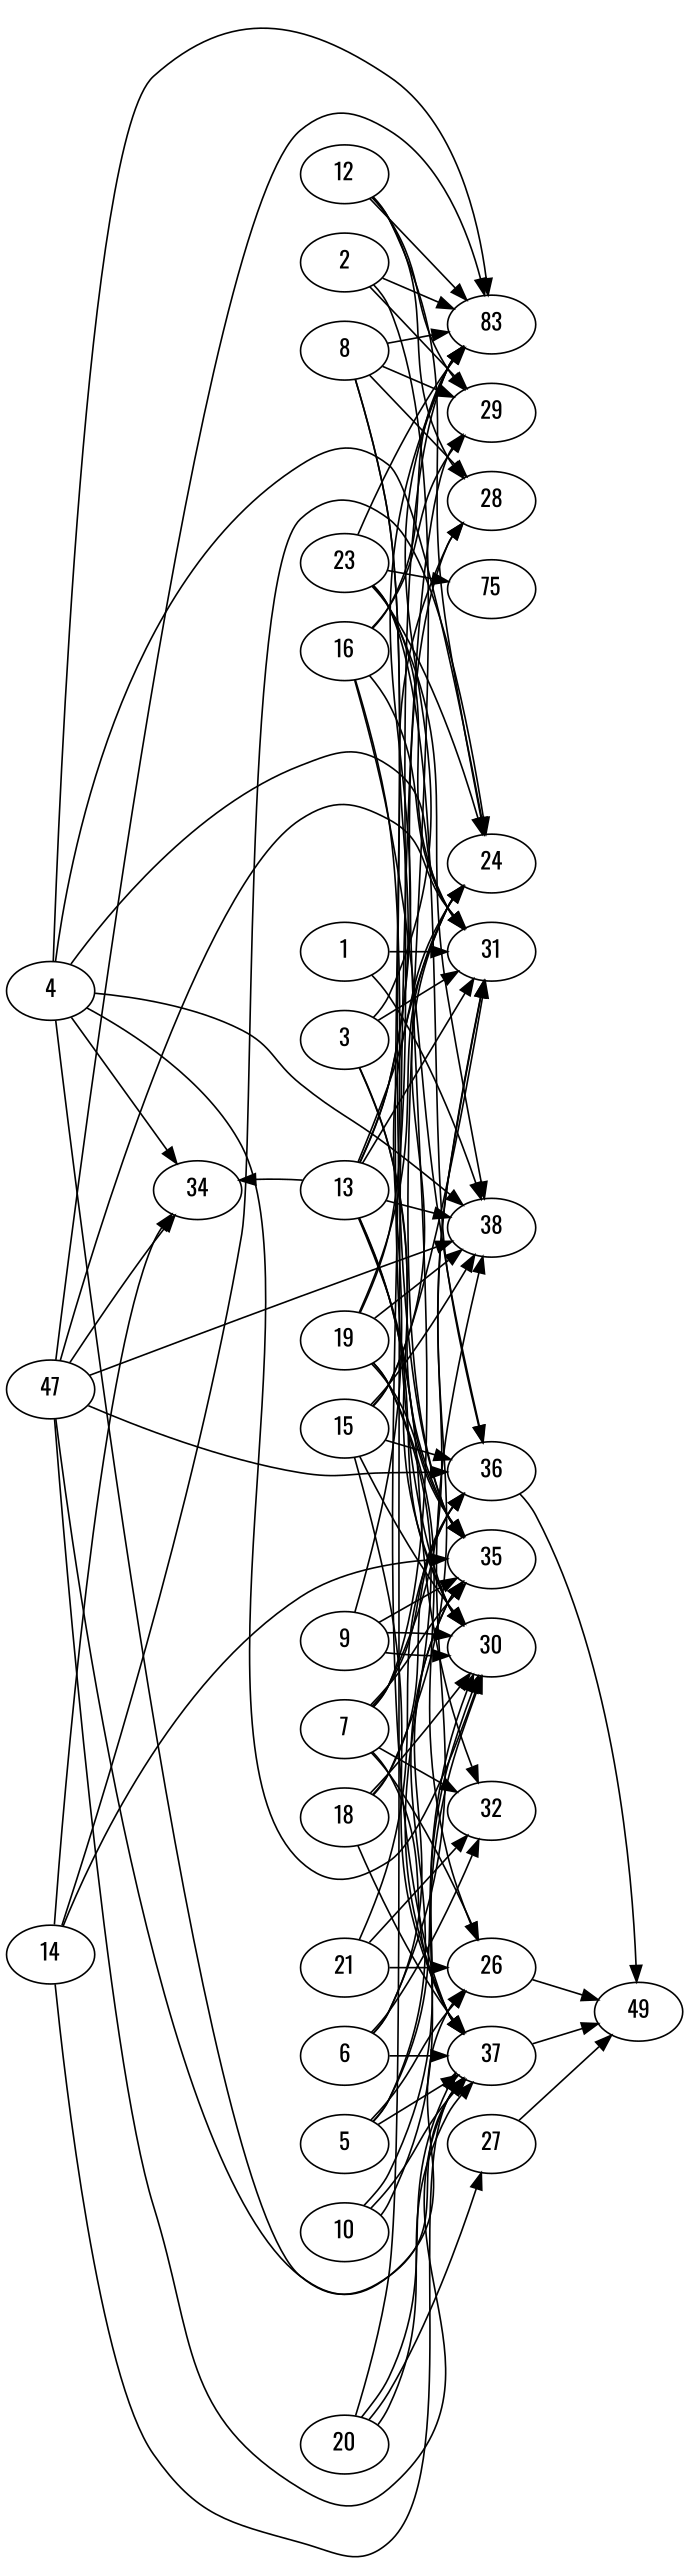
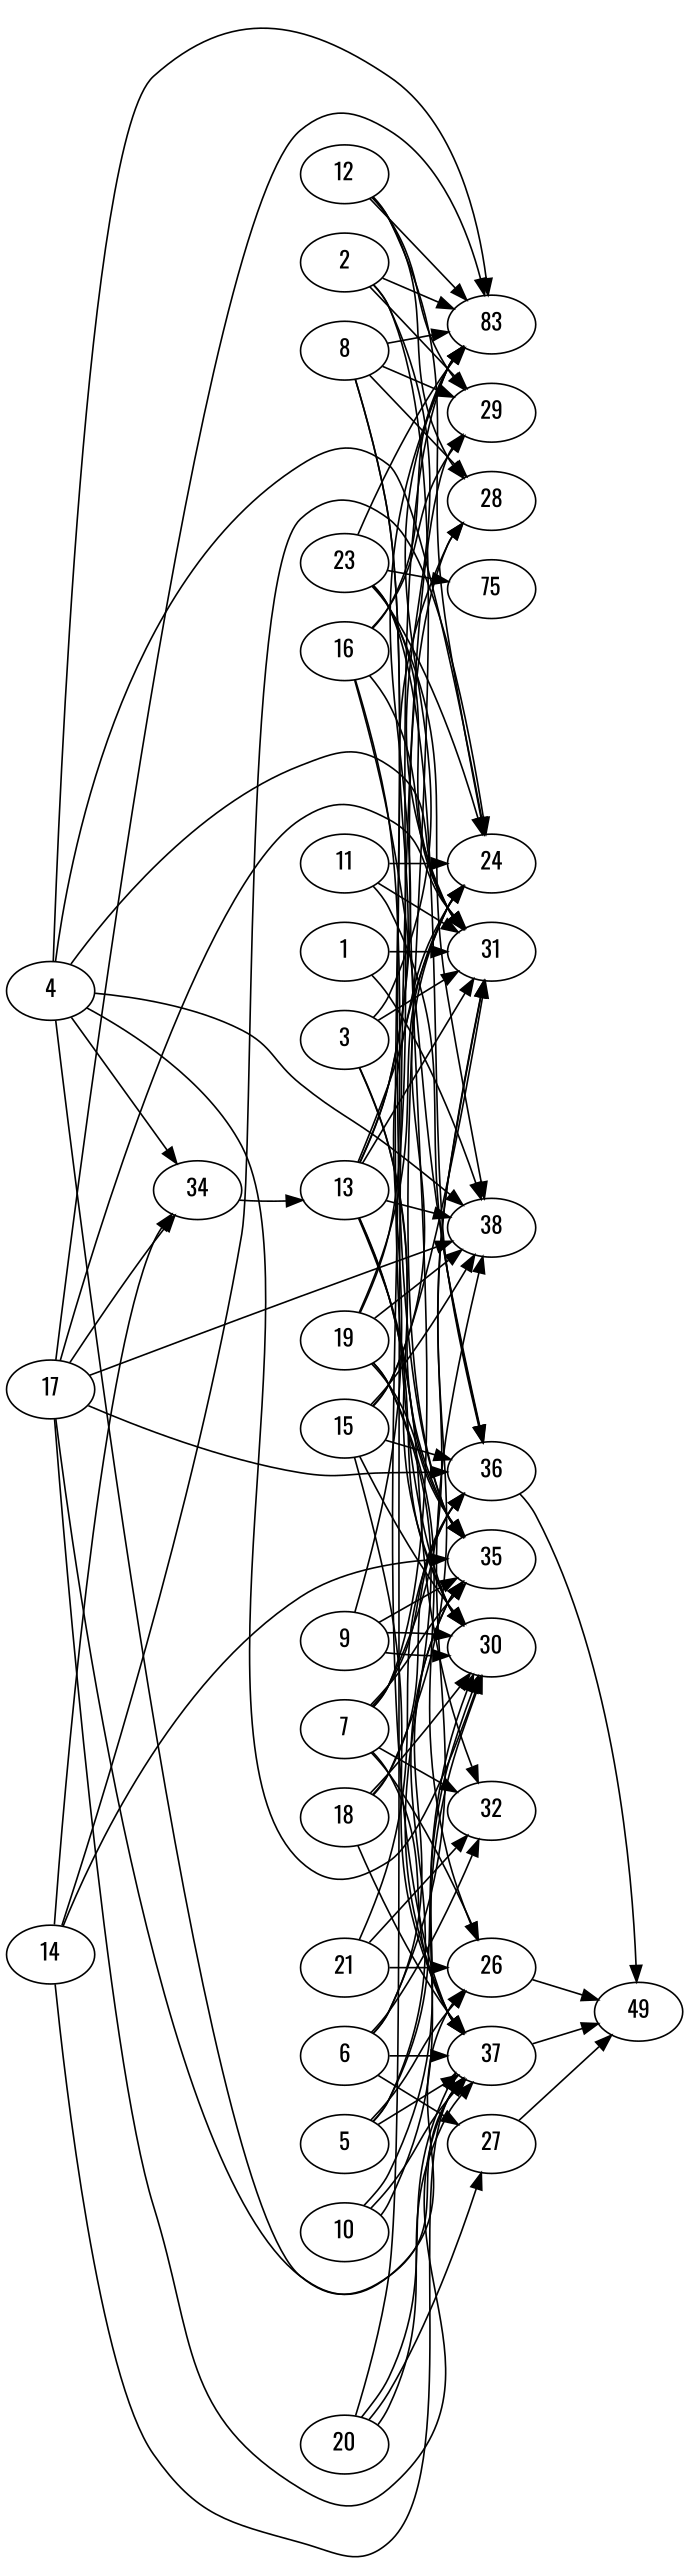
edge "2" -> "31": added
node "11": added
edge "13" -> "34": reversed
node "47": label "47" -> "17"
edge "6" -> "27": added
